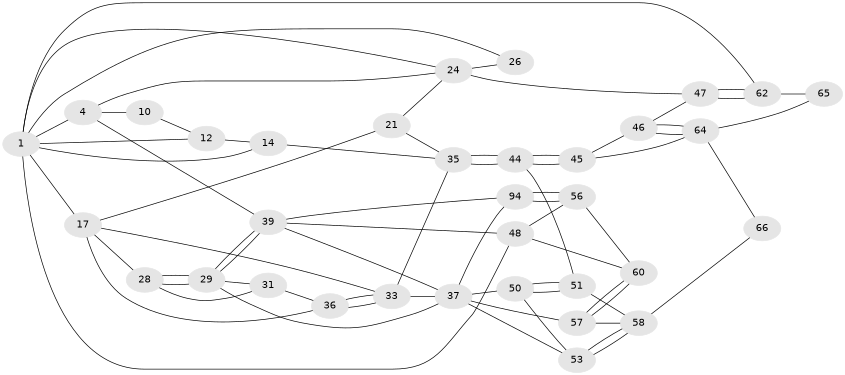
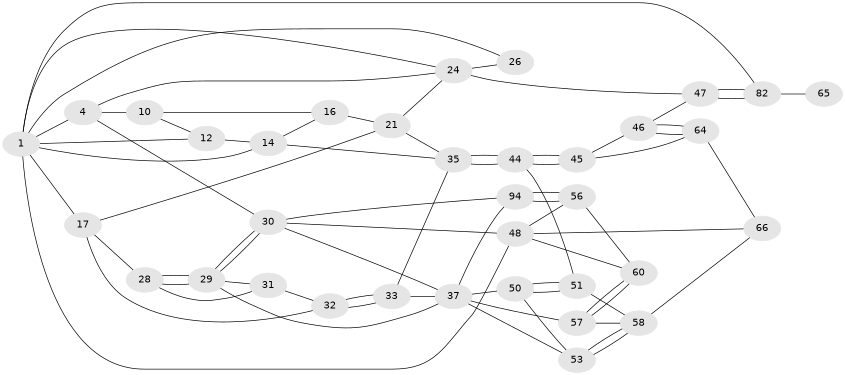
node "62": label "62" -> "82"
node "16": added
edge "65" -- "64": removed
node "39": label "39" -> "30"
edge "66" -- "48": added
edge "17" -- "33": removed
node "36": label "36" -> "32"
